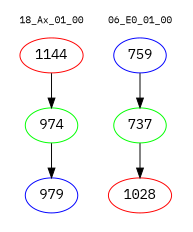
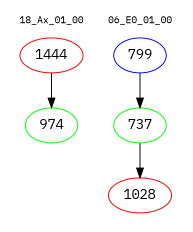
node "1144": label "1144" -> "1444"
node "759": label "759" -> "799"
node "979": removed
